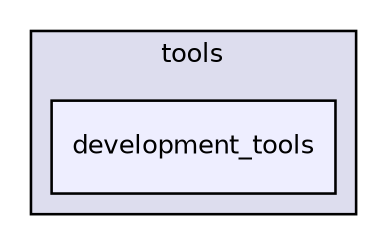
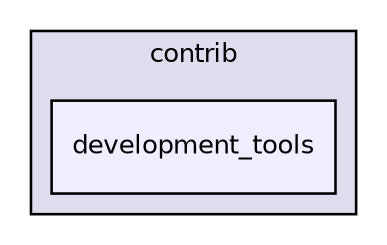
cluster "tools": label "tools" -> "contrib"
